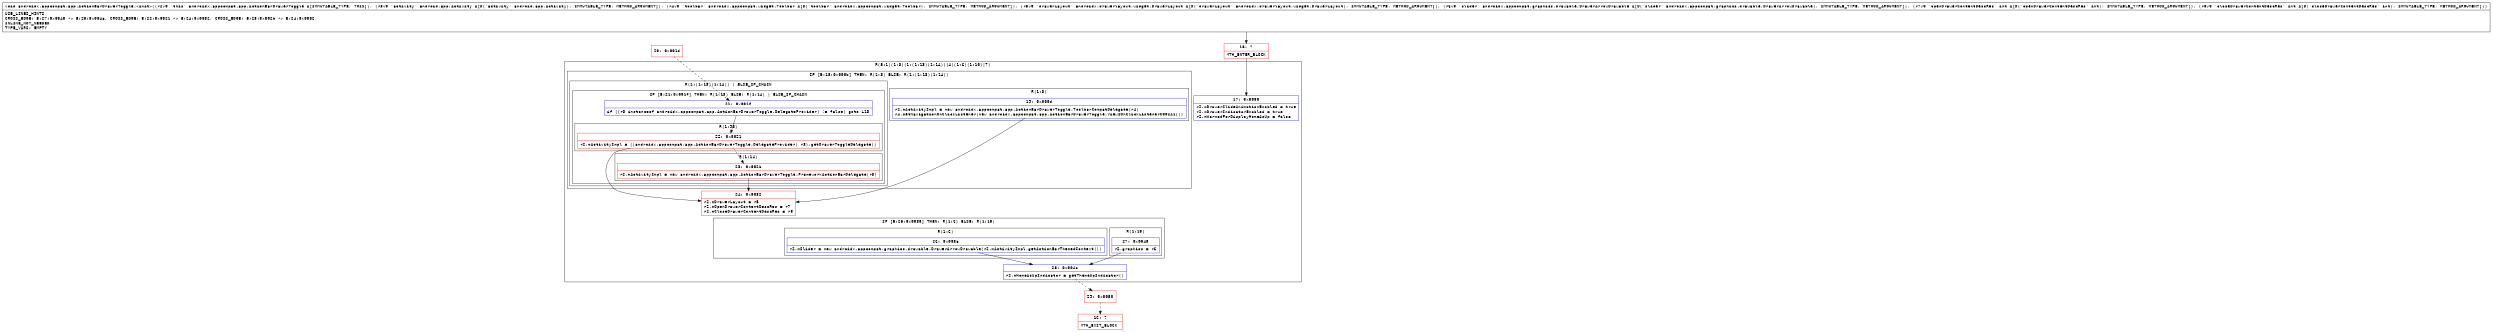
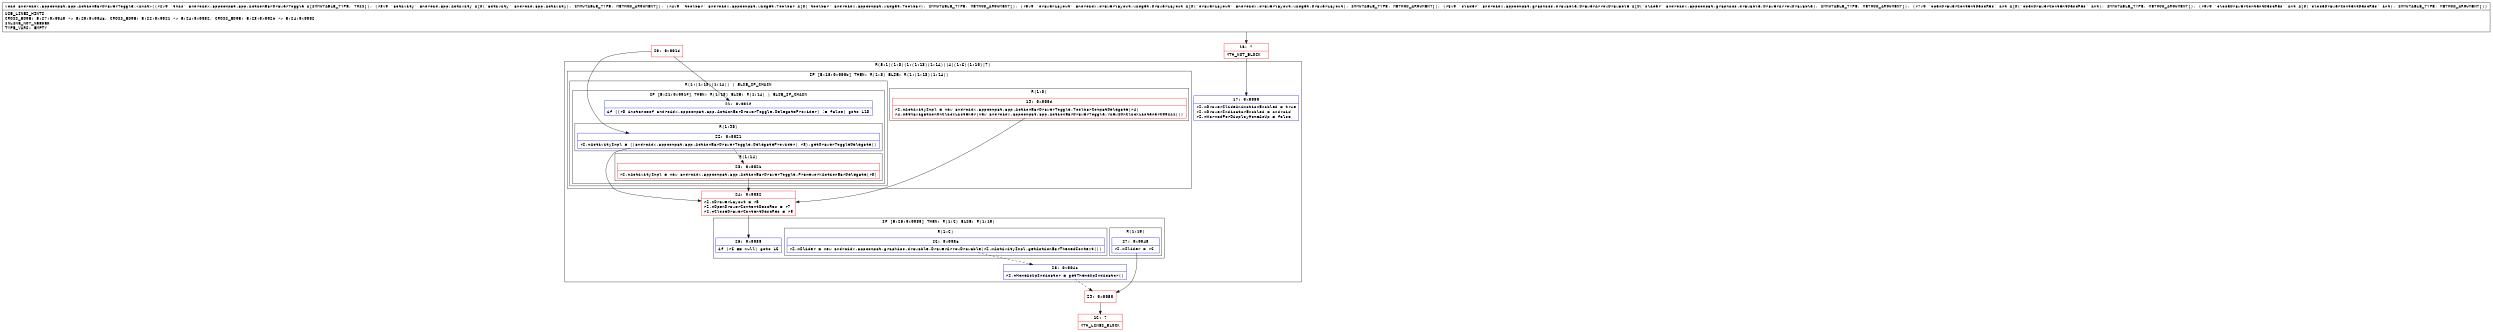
node "15: ?": text "MTH_ENTER_BLOCK" -> "MTH_NOT_BLOCK"
edge "20: 0x001d" -> "21: 0x001f": style dashed -> solid
node "19: 0x000d": color blue -> red
node "17: 0x0000": text "r2.mDrawerIndicatorEnabled = true" -> "r2.mDrawerIndicatorEnabled = android"
edge "21: 0x001f" -> "22: 0x0021": now "20: 0x001d" -> "22: 0x0021"
node "22: 0x0021": color red -> blue
node "25: 0x0038": added
node "27: 0x0048": text "r2.graphics = r6" -> "r2.mSlider = r6"
edge "26: 0x003a" -> "28: 0x004a": style solid -> dashed
edge "27: 0x0048" -> "28: 0x004a": now "27: 0x0048" -> "29: 0x0050"
edge "29: 0x0050" -> "16: ?": style dashed -> solid
node "16: ?": text "MTH_EXIT_BLOCK" -> "MTH_LINES_BLOCK"
